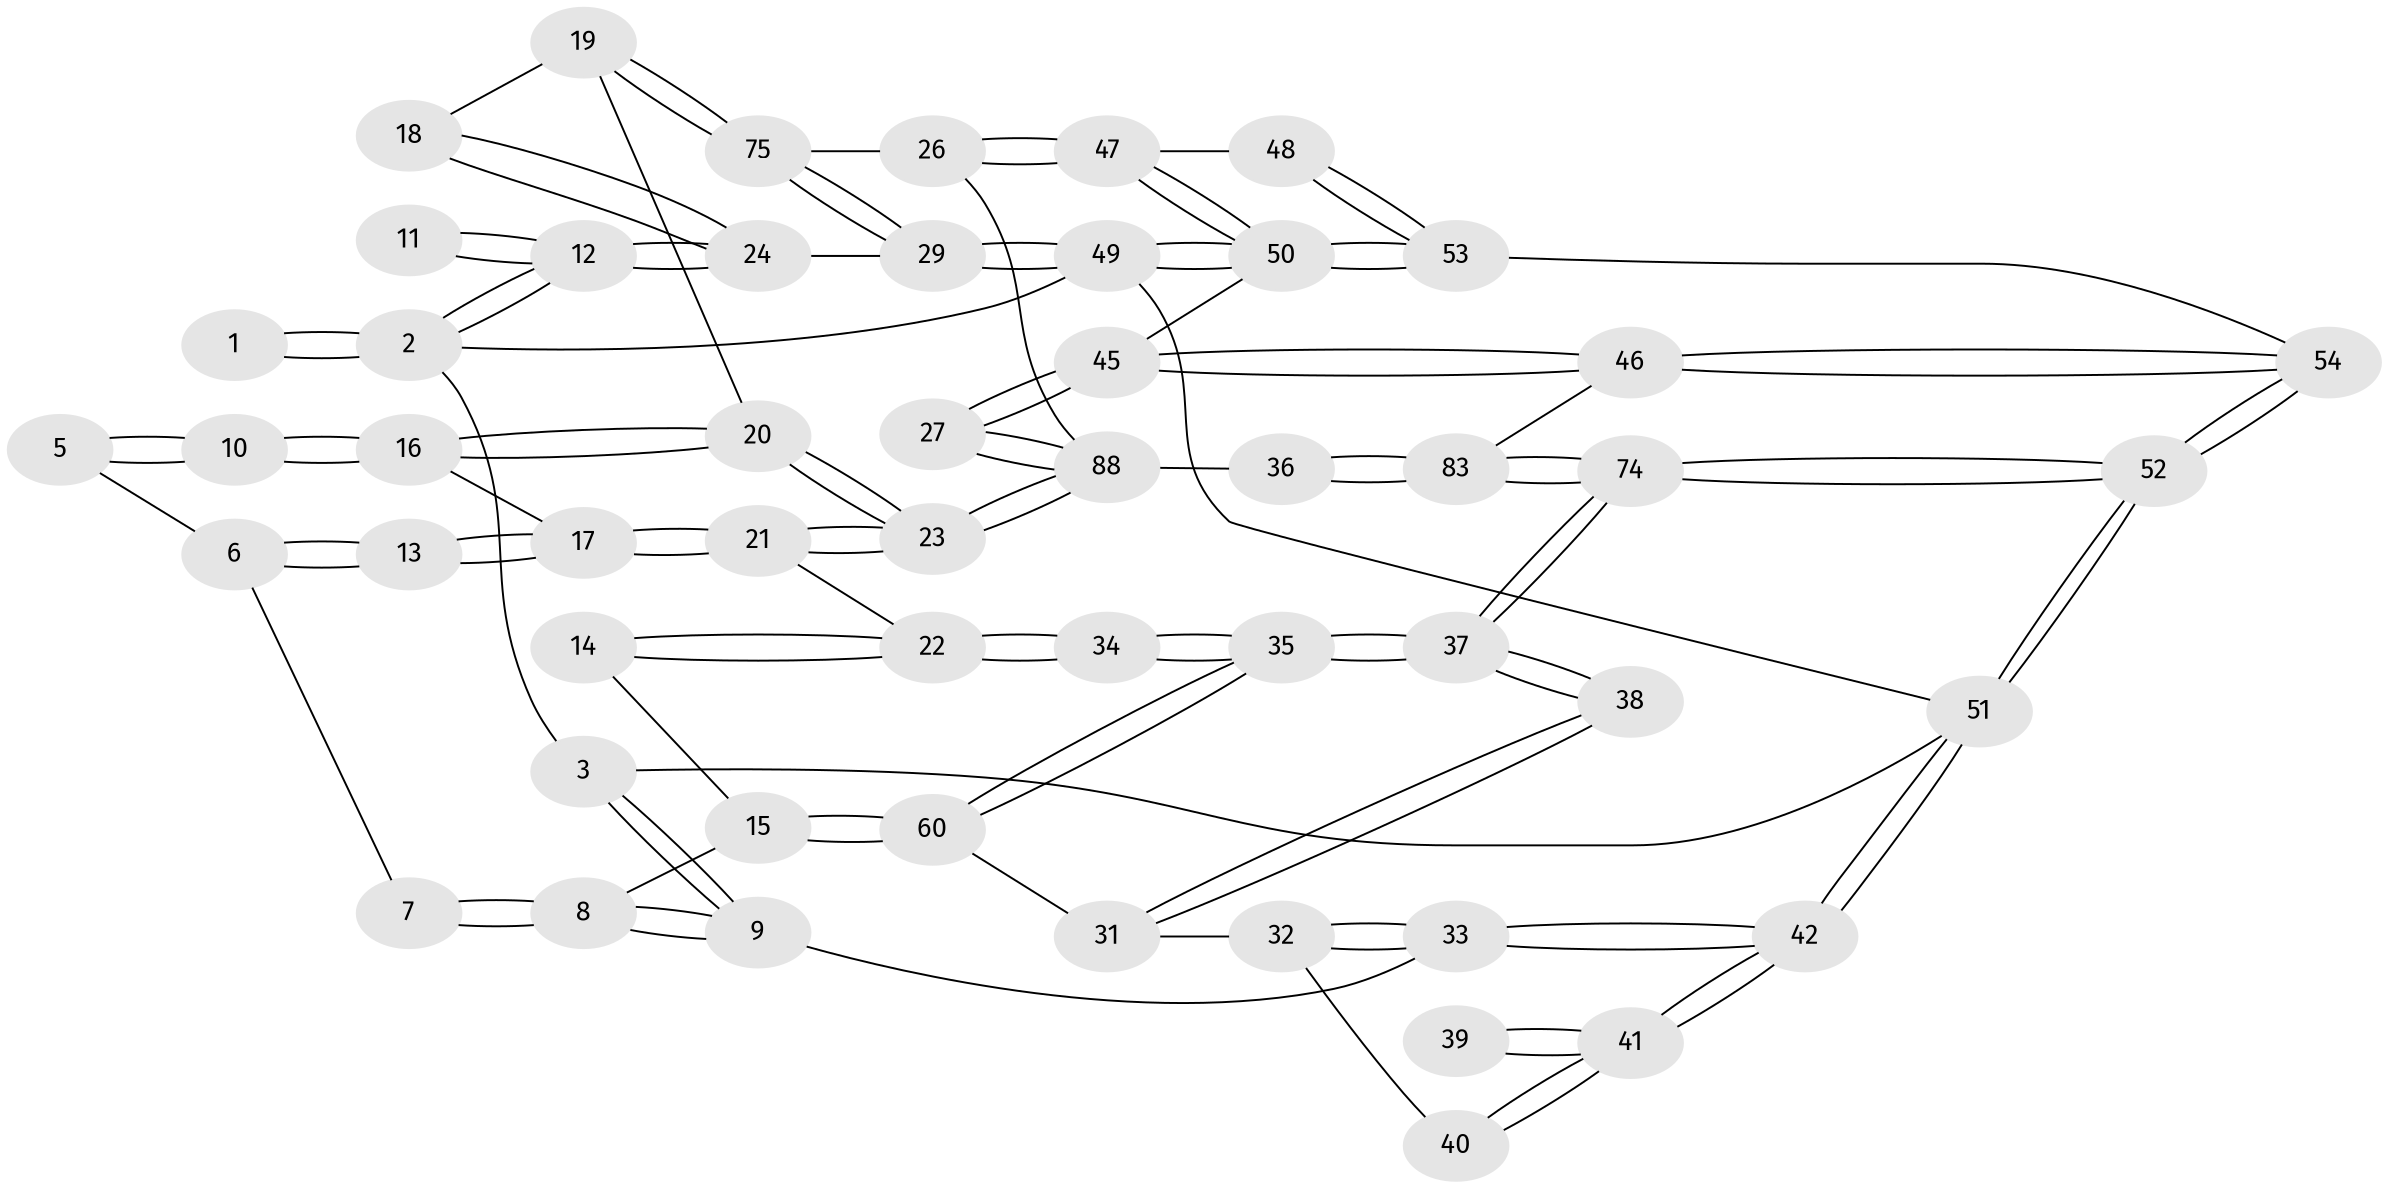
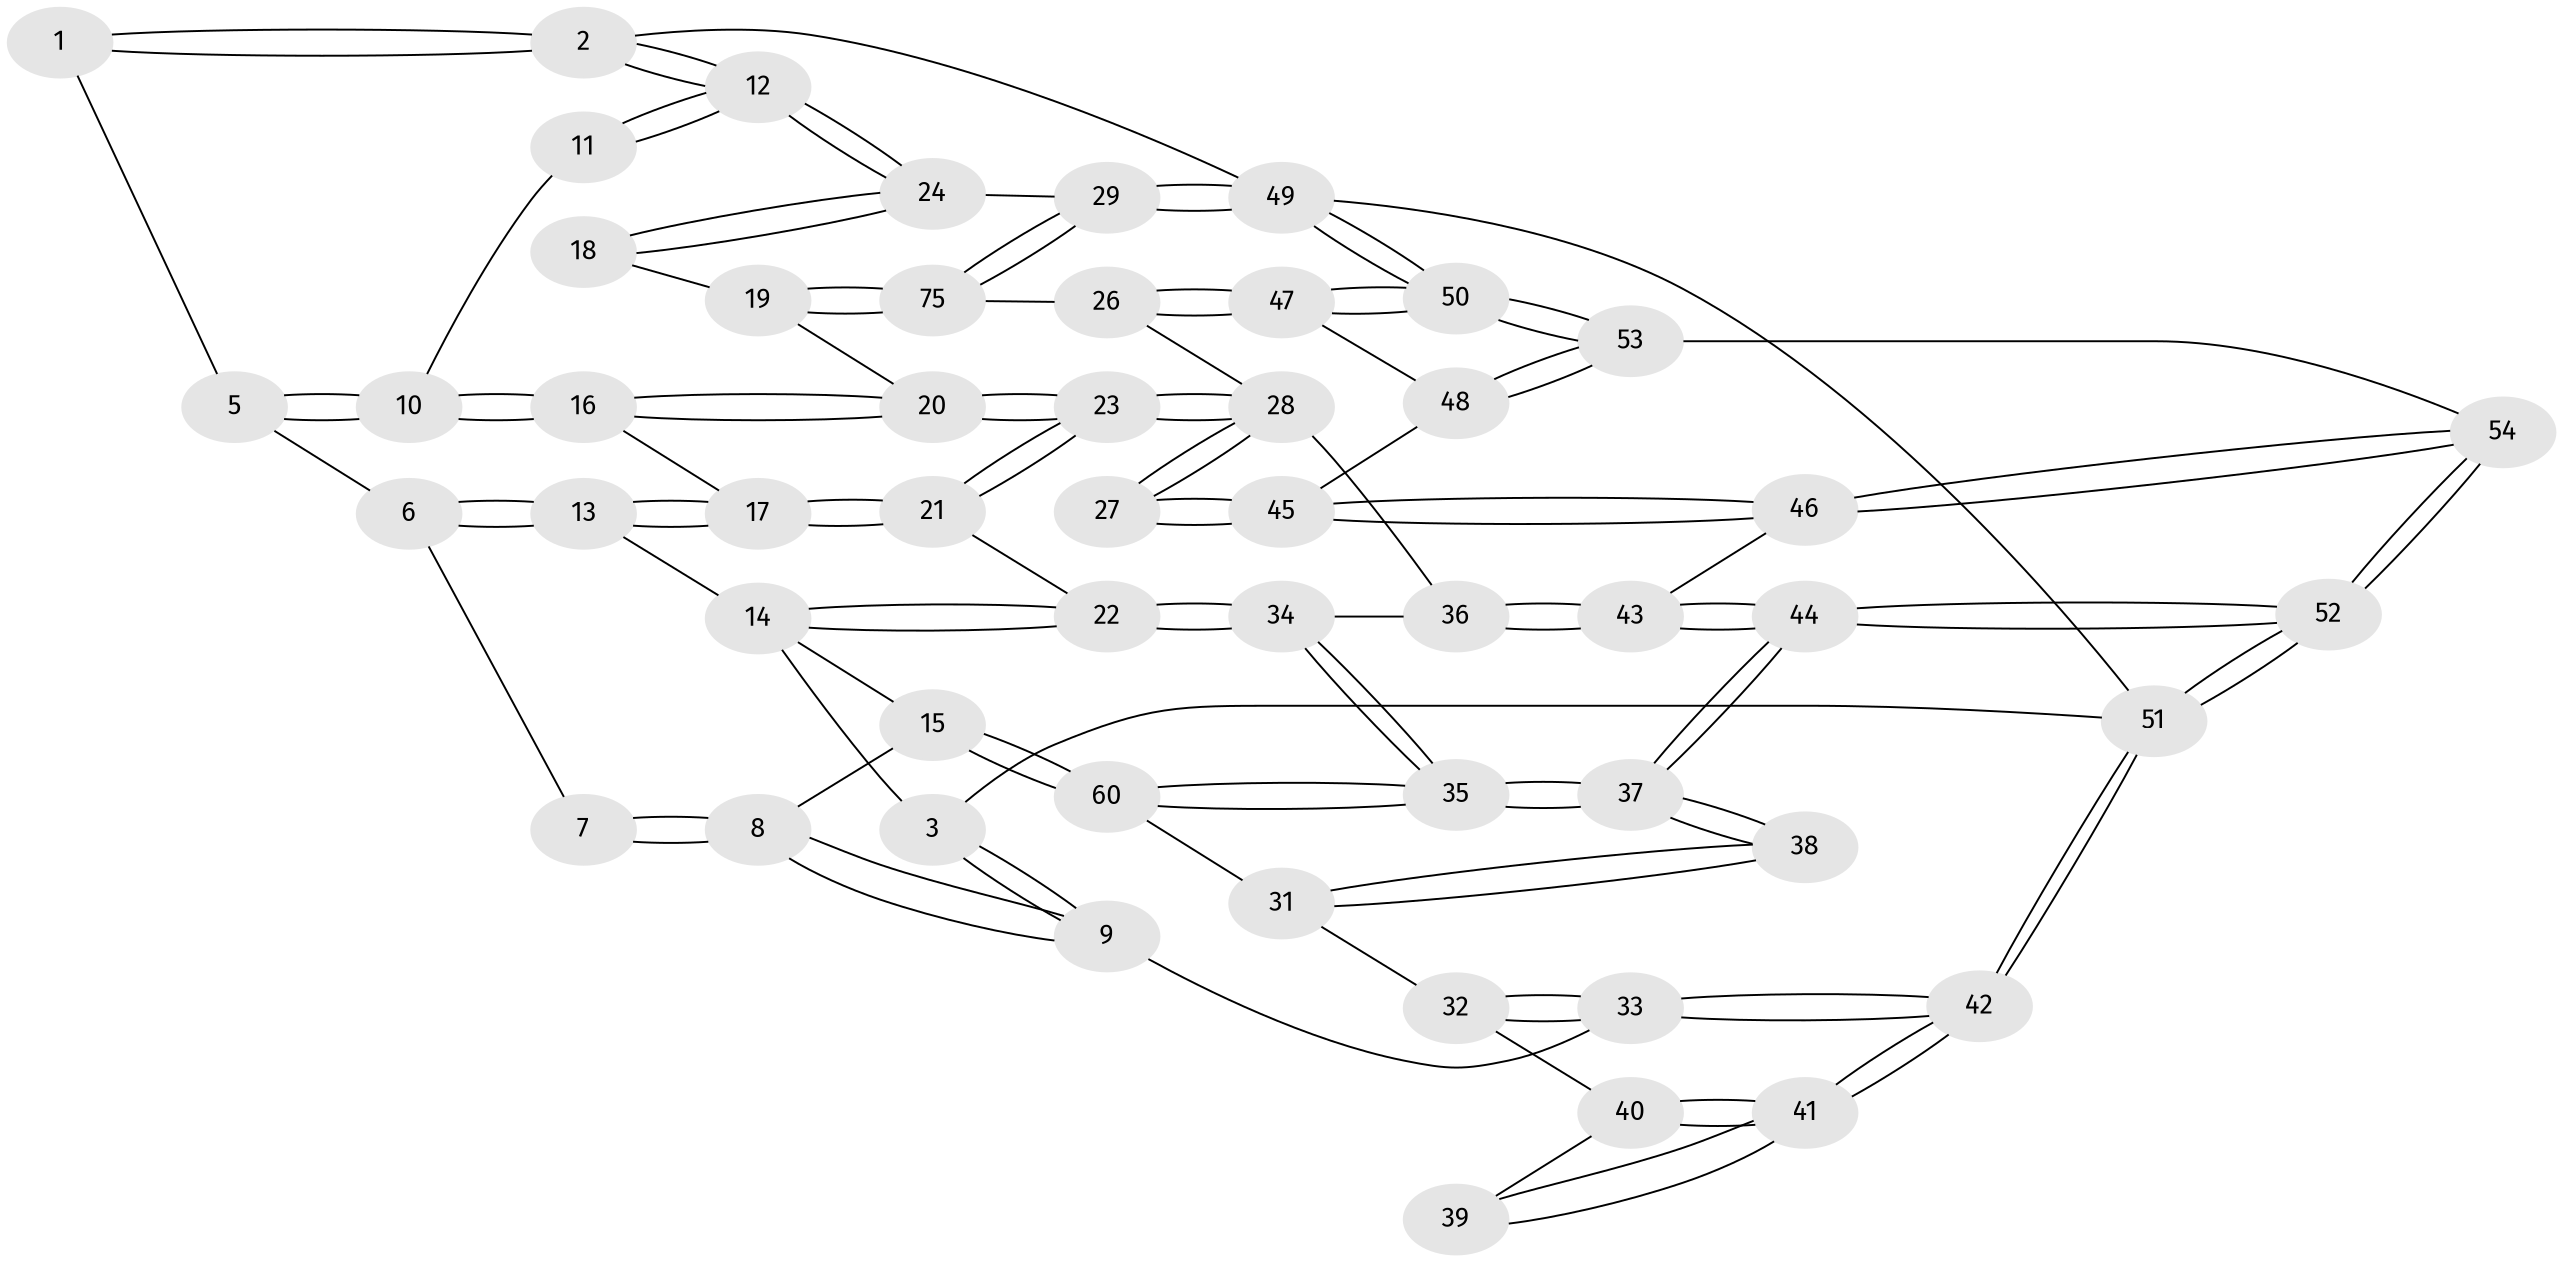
edge "1" -- "5": added
edge "11" -- "10": added
edge "50" -- "45": now "48" -- "45"
node "88": label "88" -> "28"
node "83": label "83" -> "43"
node "74": label "74" -> "44"
edge "13" -- "14": added
edge "2" -- "3": now "14" -- "3"
edge "34" -- "36": added
edge "40" -- "39": added
